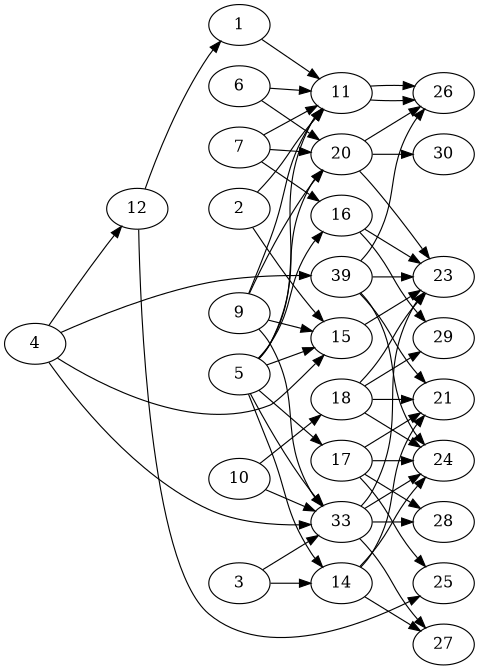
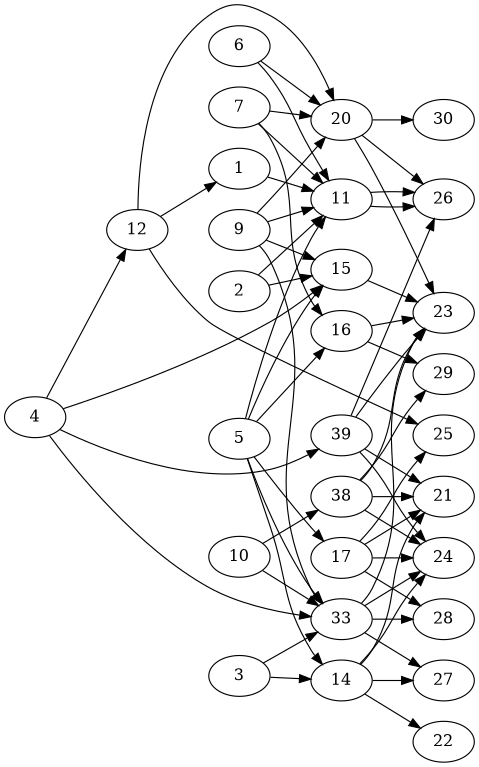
edge "5" -> "20": now "12" -> "20"
node "18": label "18" -> "38"
node "22": added
